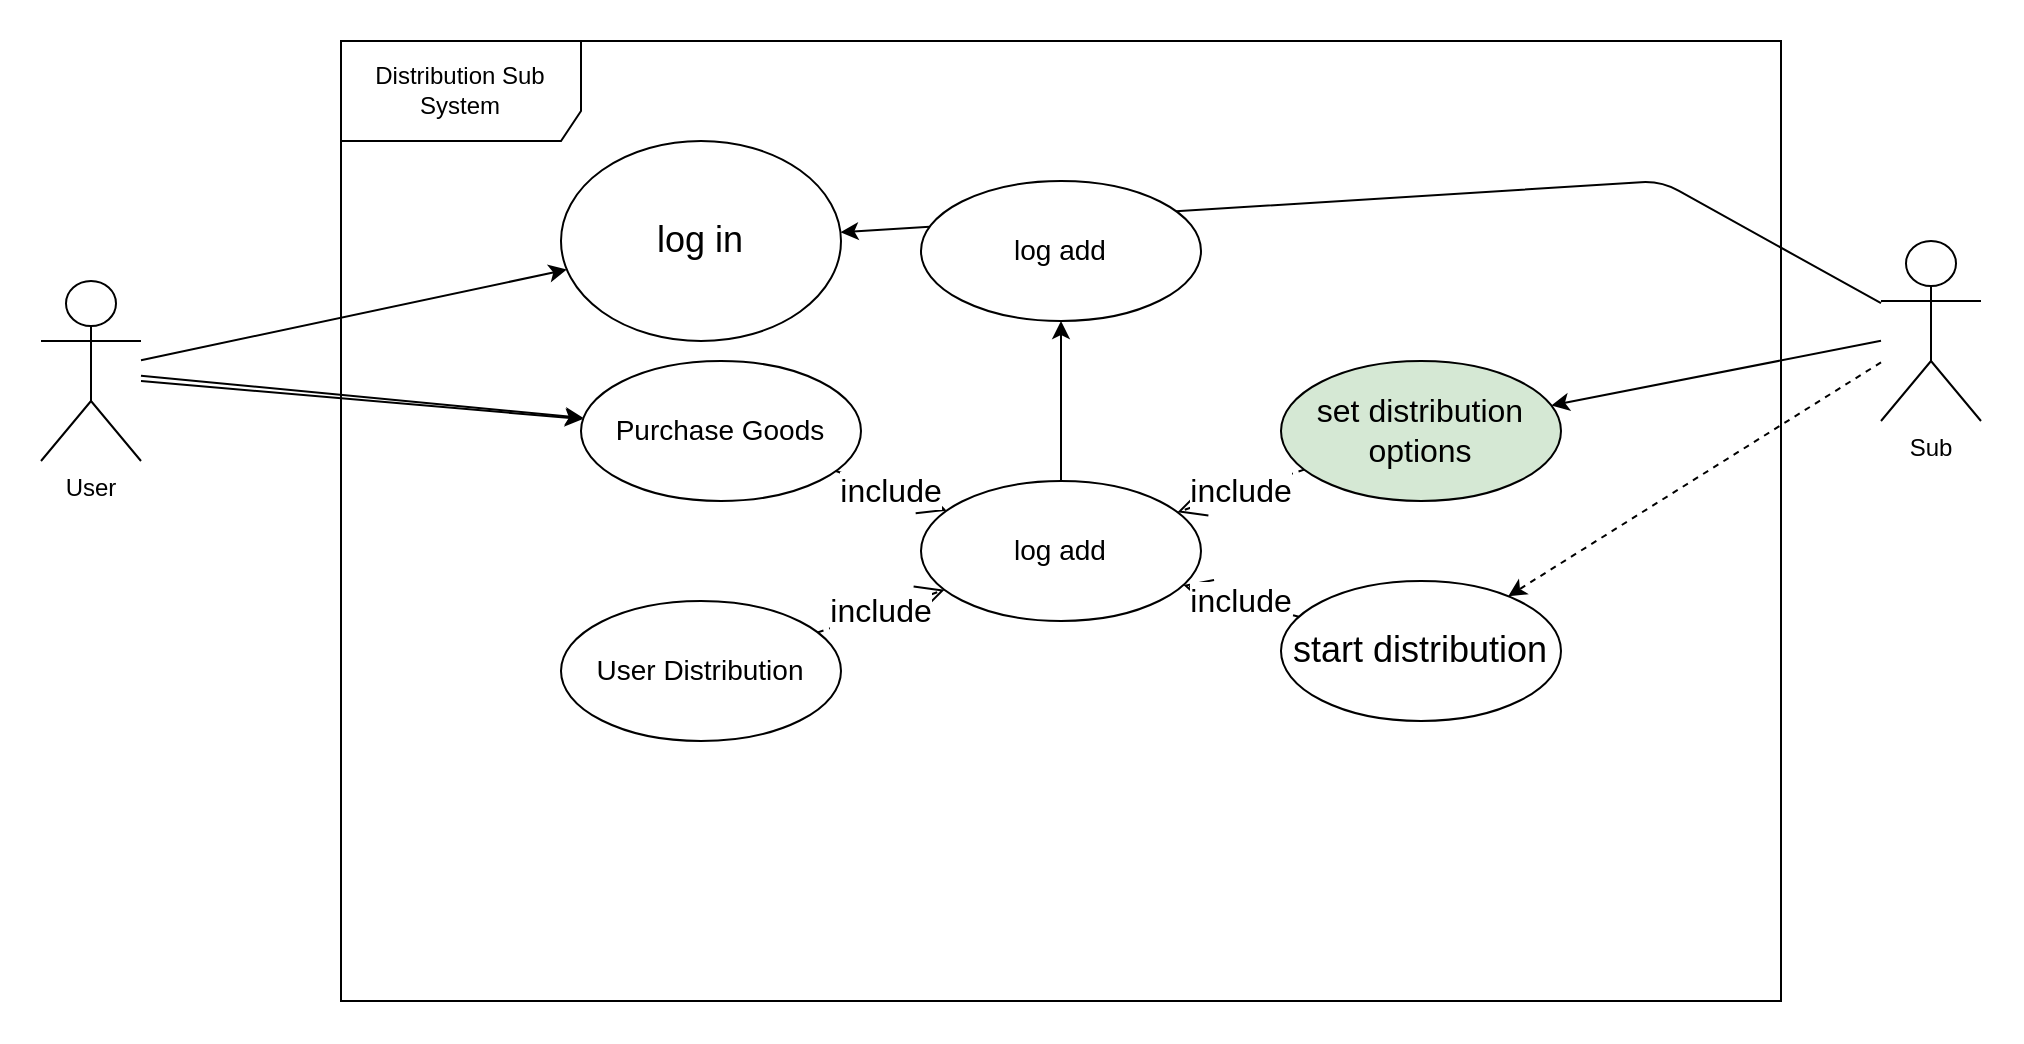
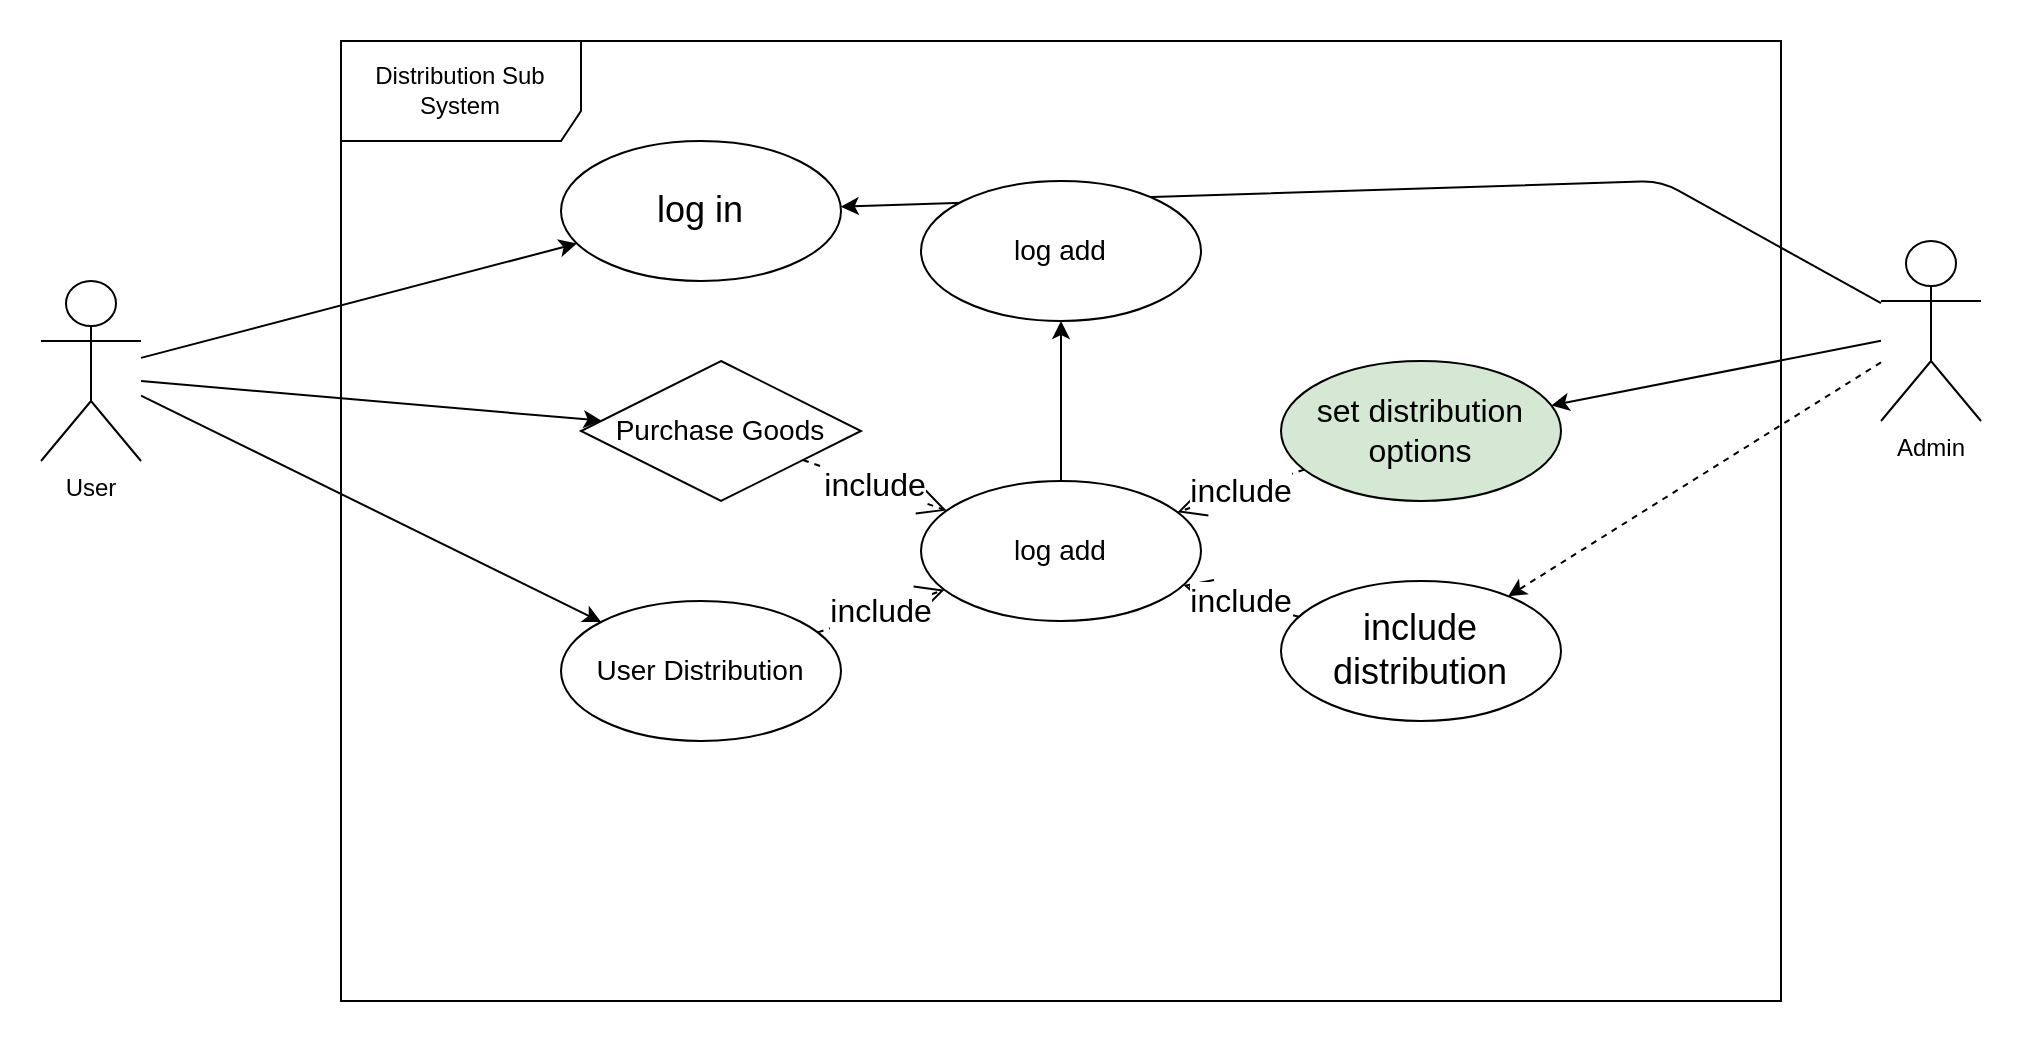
node "log in": size 280x200 -> 280x140
edge "User" -> "Purchase Goods": now "User" -> "User Distribution"
node "Purchase Goods": shape ellipse -> diamond
node "Sub": label "Sub" -> "Admin"
node "start distribution": label "start distribution" -> "include distribution"
